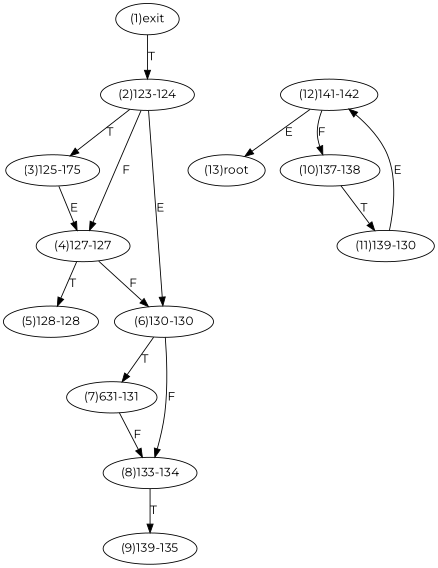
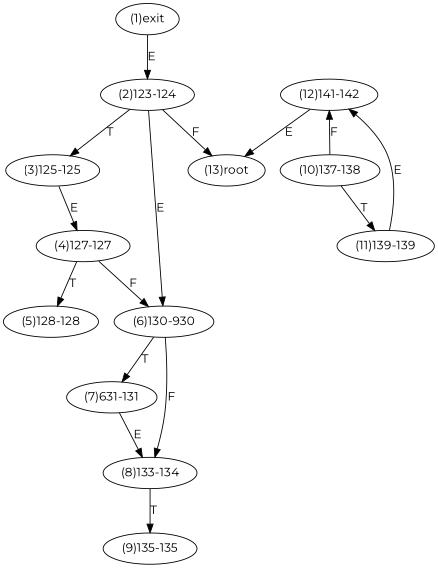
edge "(1)exit" -> "(2)123-124": label "T" -> "E"
edge "(12)141-142" -> "(10)137-138": reversed
edge "(2)123-124" -> "(4)127-127": now "(2)123-124" -> "(13)root"
node "(3)125-175": label "(3)125-175" -> "(3)125-125"
node "(11)139-130": label "(11)139-130" -> "(11)139-139"
node "(6)130-130": label "(6)130-130" -> "(6)130-930"
edge "(7)631-131" -> "(8)133-134": label "F" -> "E"
node "(9)139-135": label "(9)139-135" -> "(9)135-135"
